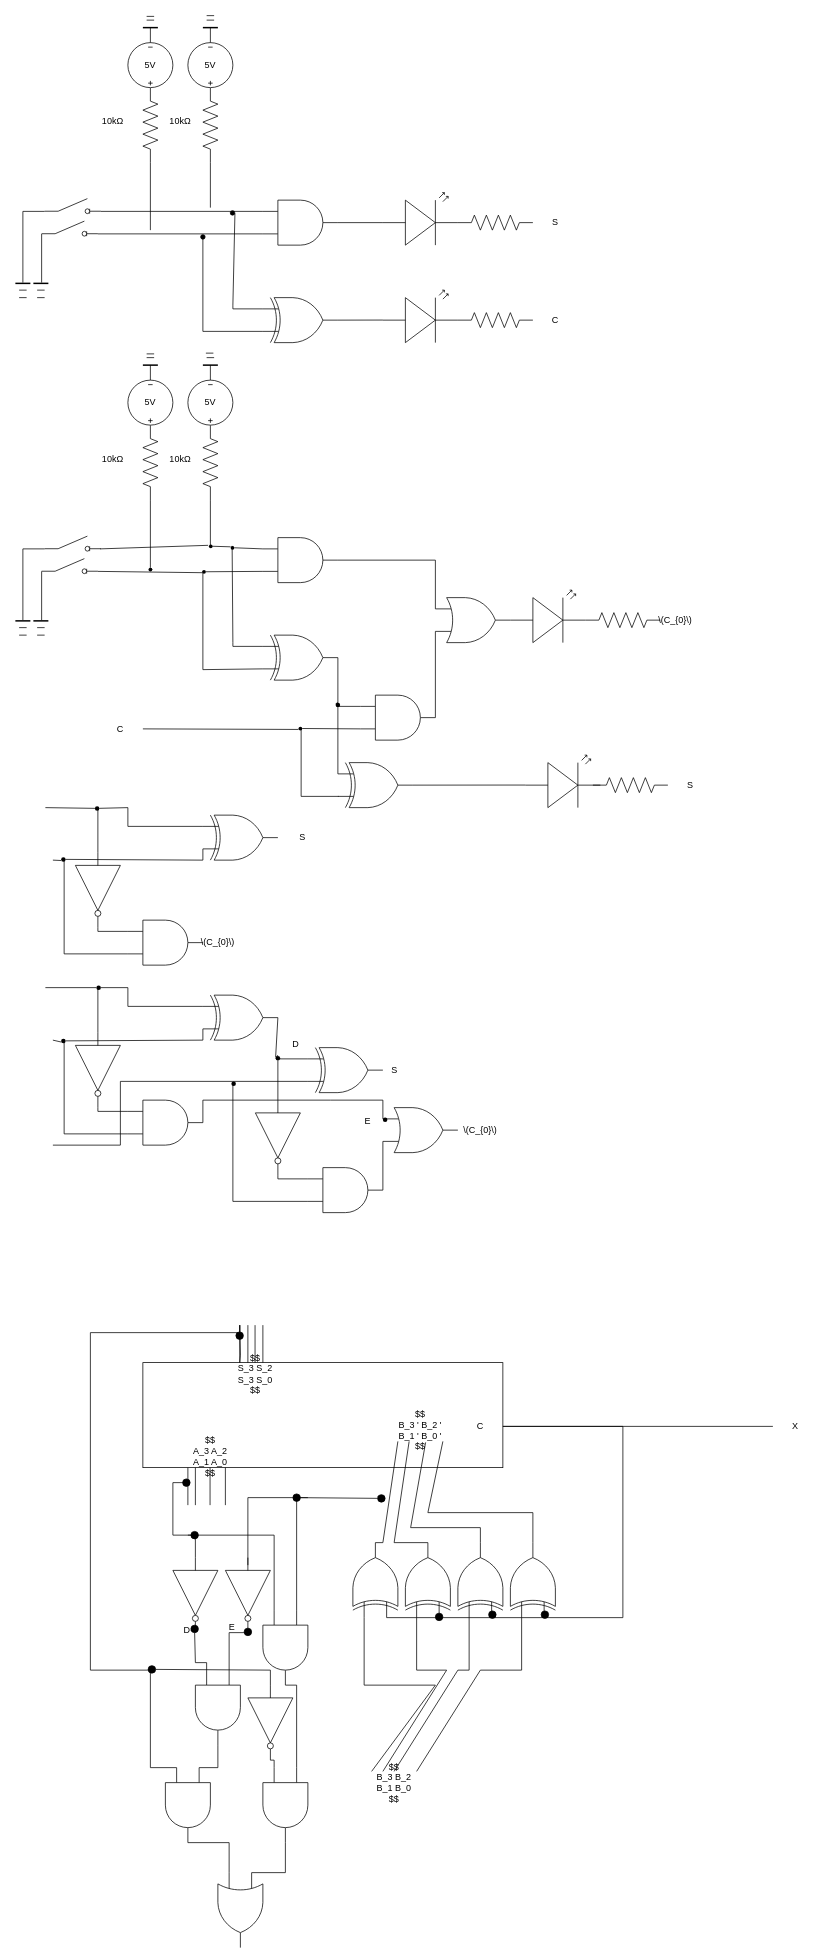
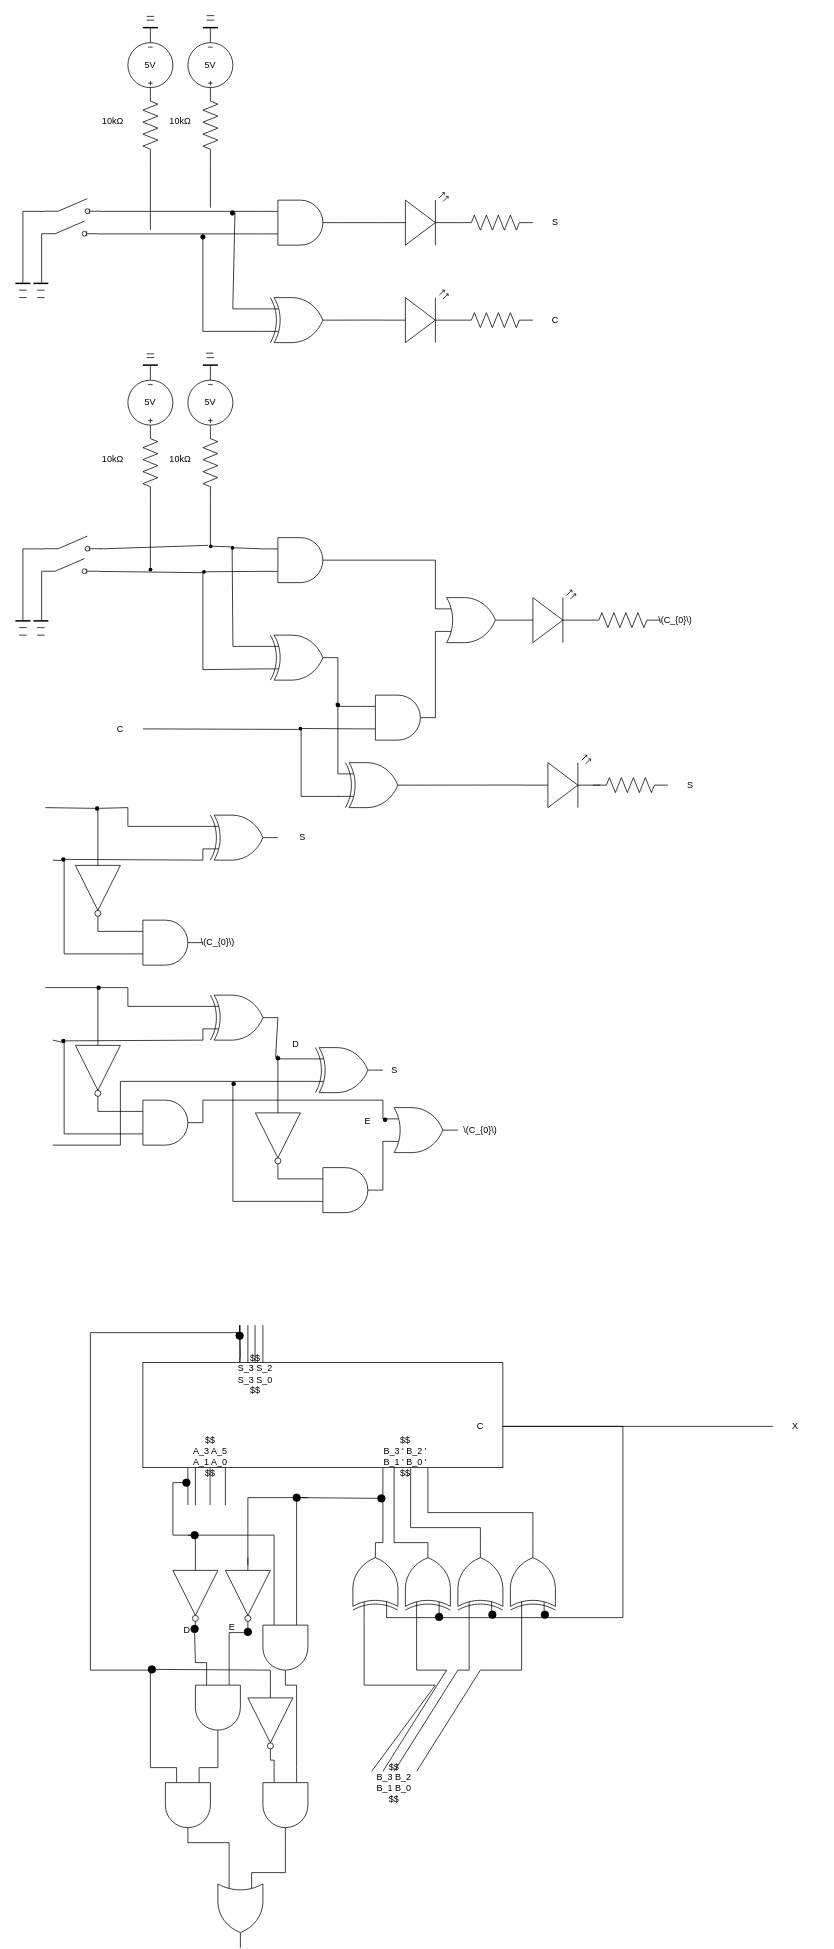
node "$$ B_3 ' B_2 ' B_1 ' B_0 ' $$": moved (420, 1430) -> (405, 1456)
node "$$ A_3 A_2 A_1 A_0 $$": label "$$ A_3 A_2 A_1 A_0 $$" -> "$$ A_3 A_5 A_1 A_0 $$"
